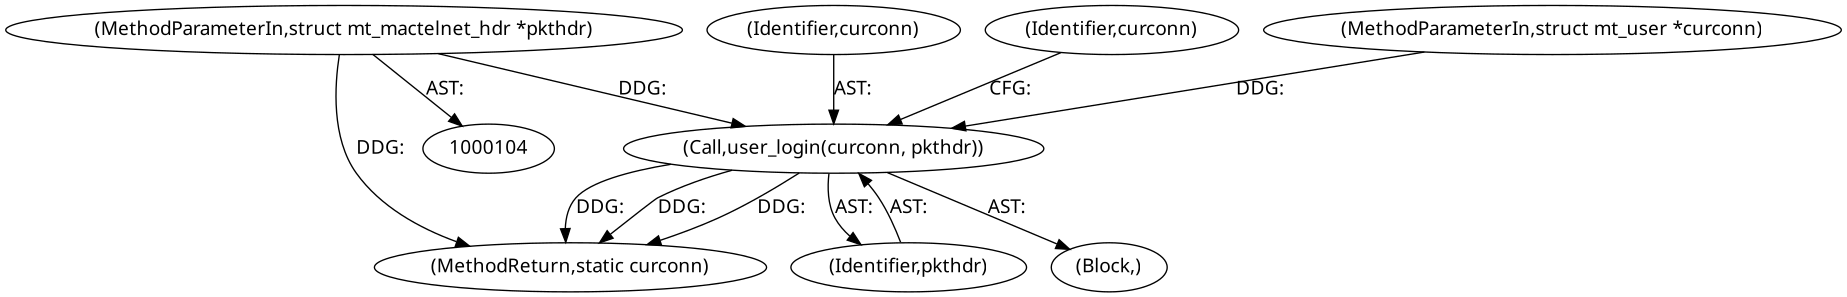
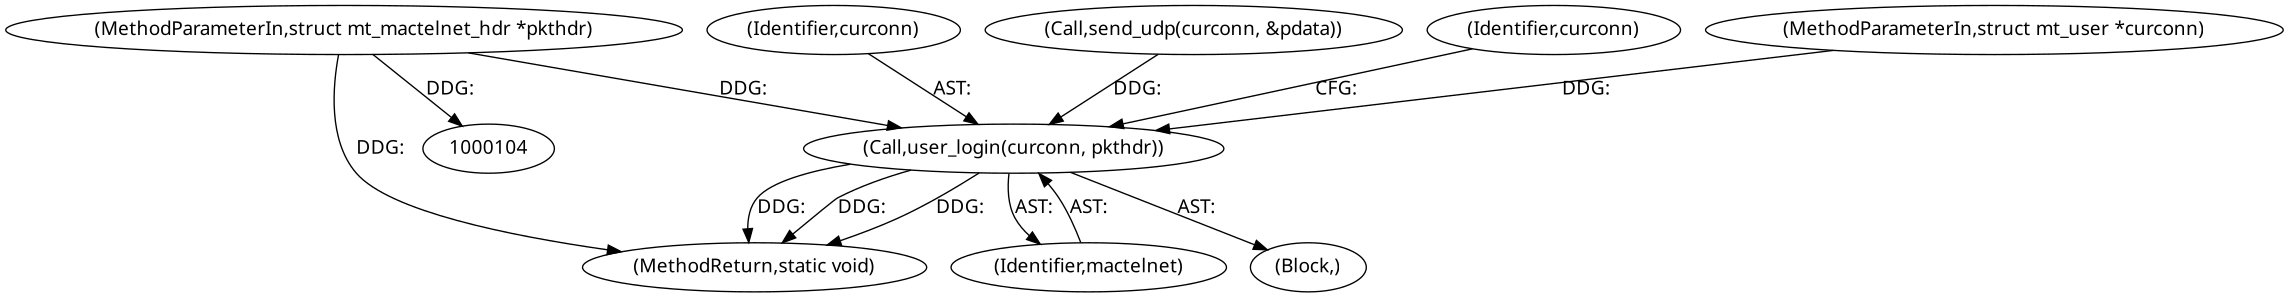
node "(Call,send_udp(curconn, &pdata))": added
edge "(MethodParameterIn,struct mt_mactelnet_hdr *pkthdr)" -> "1000104": label "AST: " -> "DDG: "
node "(MethodReturn,static curconn)": label "(MethodReturn,static curconn)" -> "(MethodReturn,static void)"
node "(Identifier,pkthdr)": label "(Identifier,pkthdr)" -> "(Identifier,mactelnet)"
